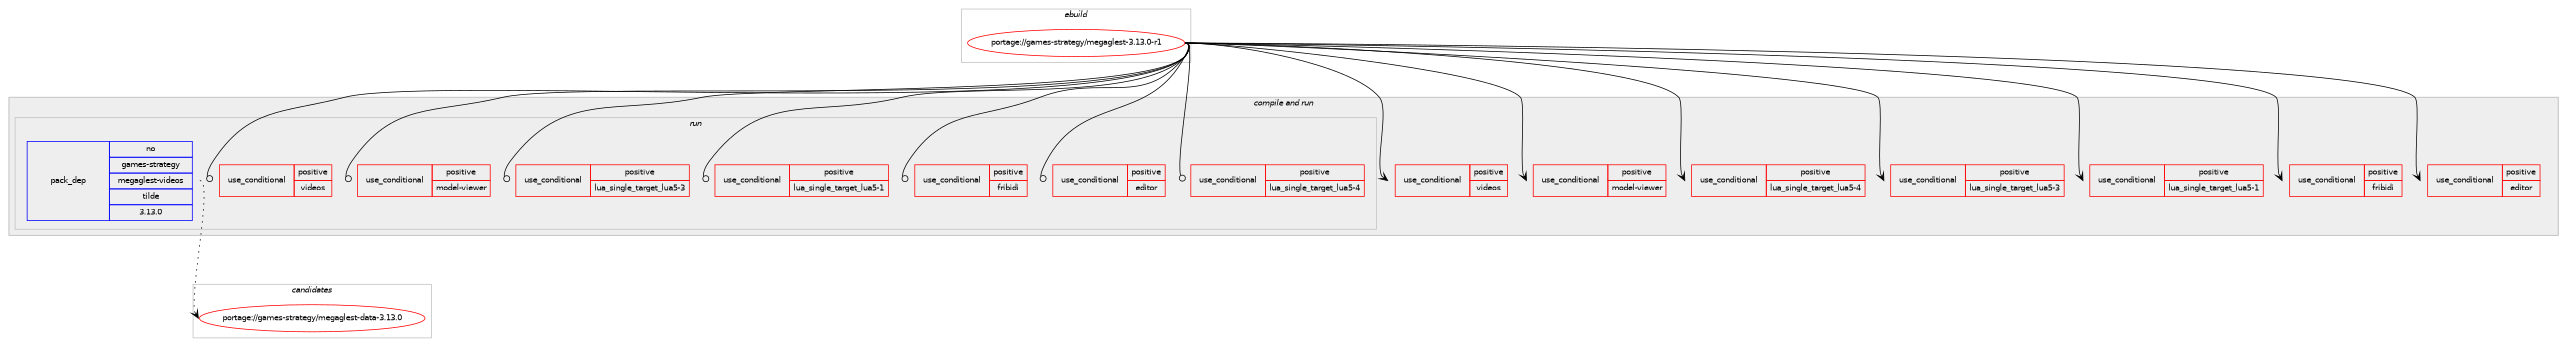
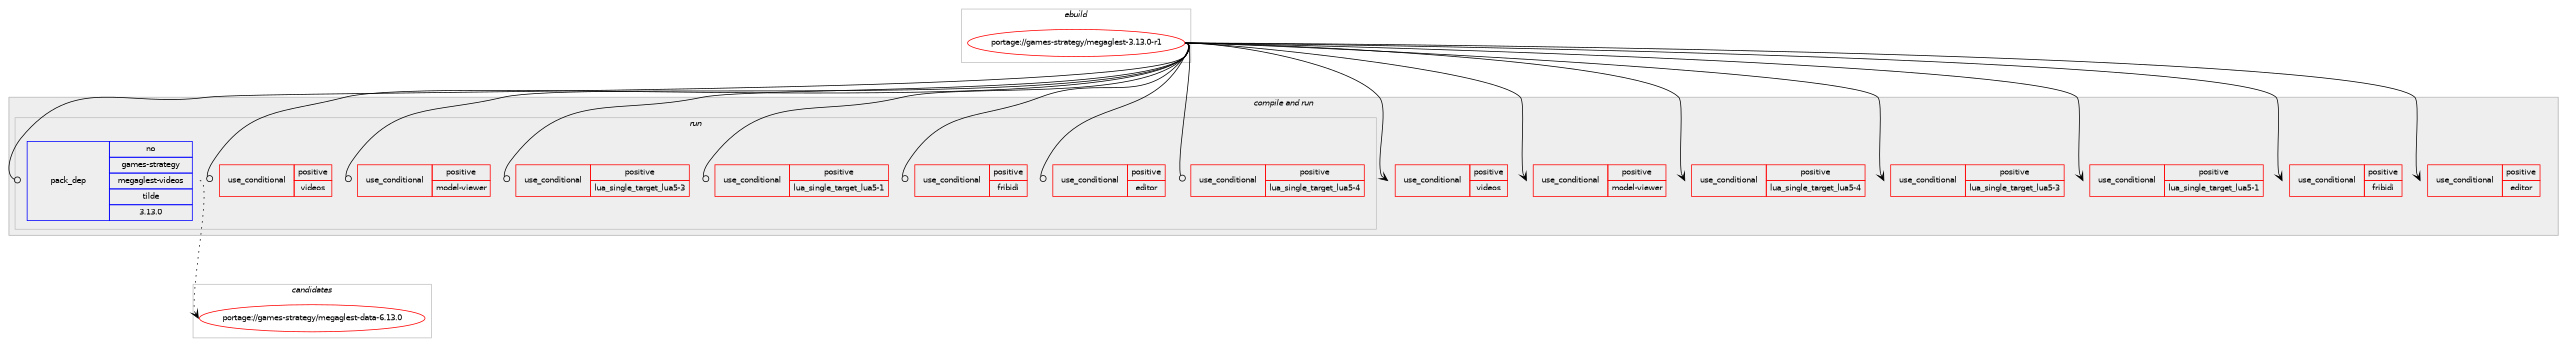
edge "portage://games-strategy/megaglest-3.13.0-r1" -> "pack_dep": added
node "portage://games-strategy/megaglest-data-3.13.0": label "portage://games-strategy/megaglest-data-3.13.0" -> "portage://games-strategy/megaglest-data-6.13.0"
